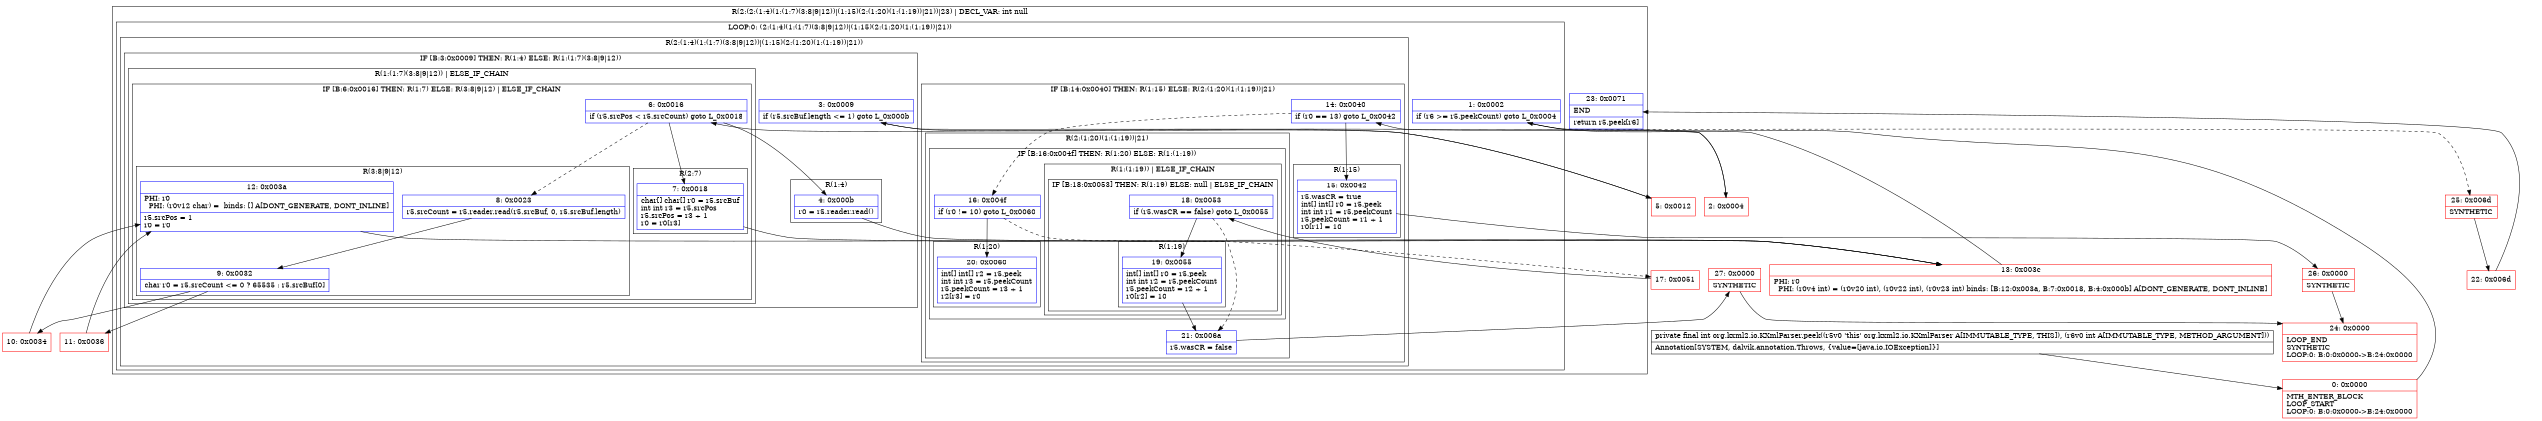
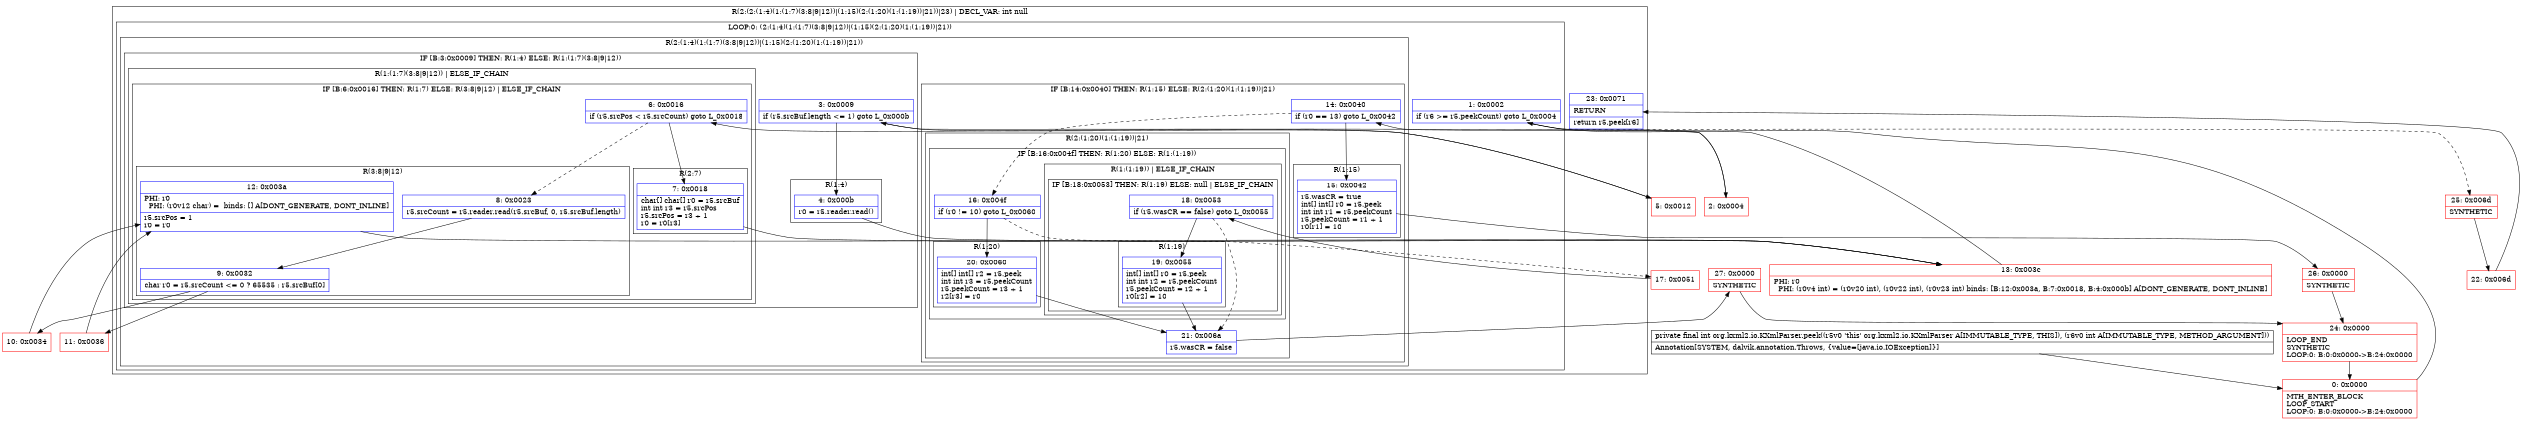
node "23: 0x0071": text "END" -> "RETURN"
edge "6: 0x0016" -> "4: 0x000b": now "3: 0x0009" -> "4: 0x000b"
edge "20: 0x0060" -> "21: 0x006a": added
edge "24: 0x0000" -> "0: 0x0000": added
